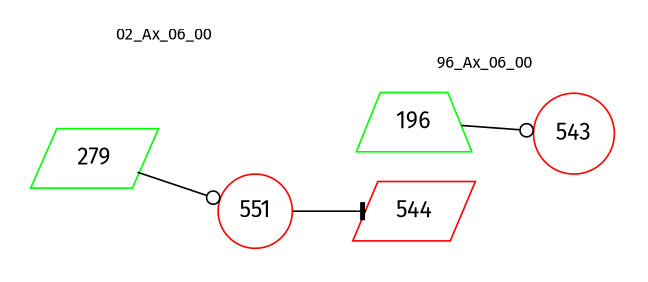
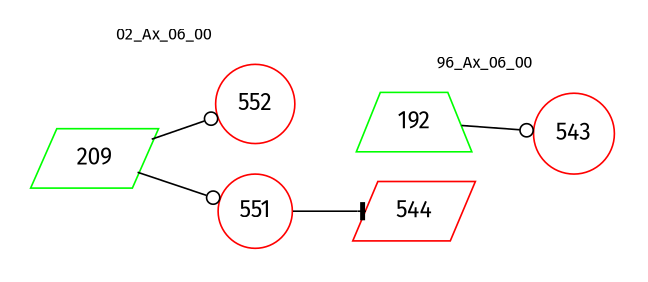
node "552": added
node "196": label "196" -> "192"
node "279": label "279" -> "209"
